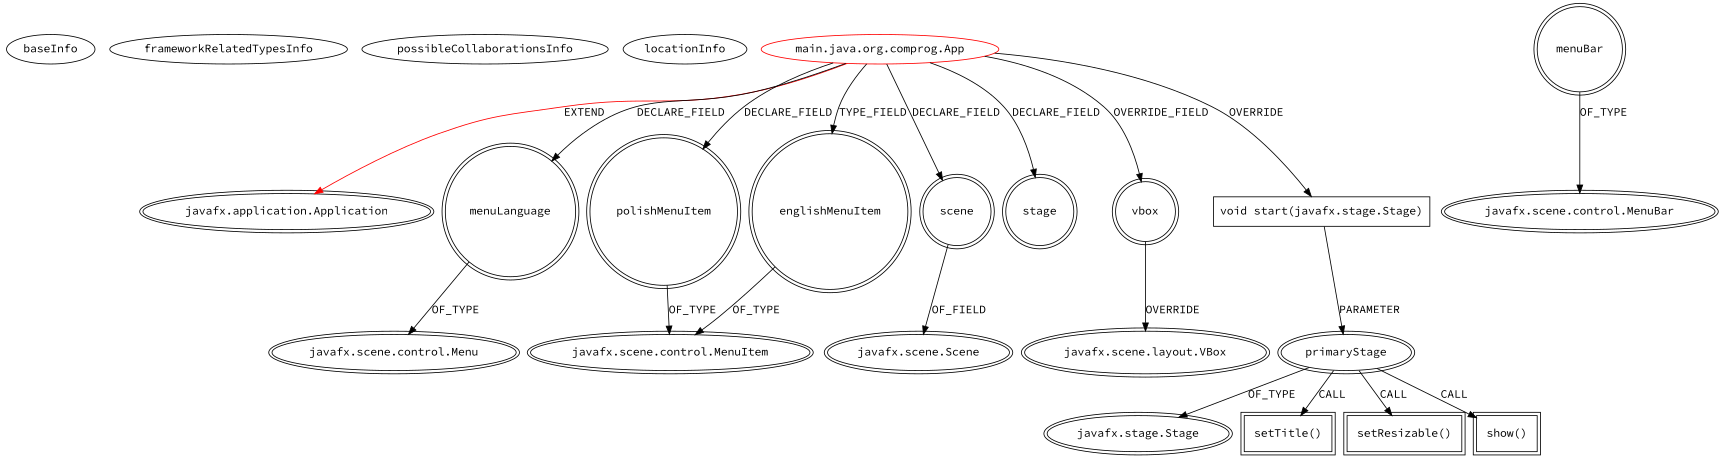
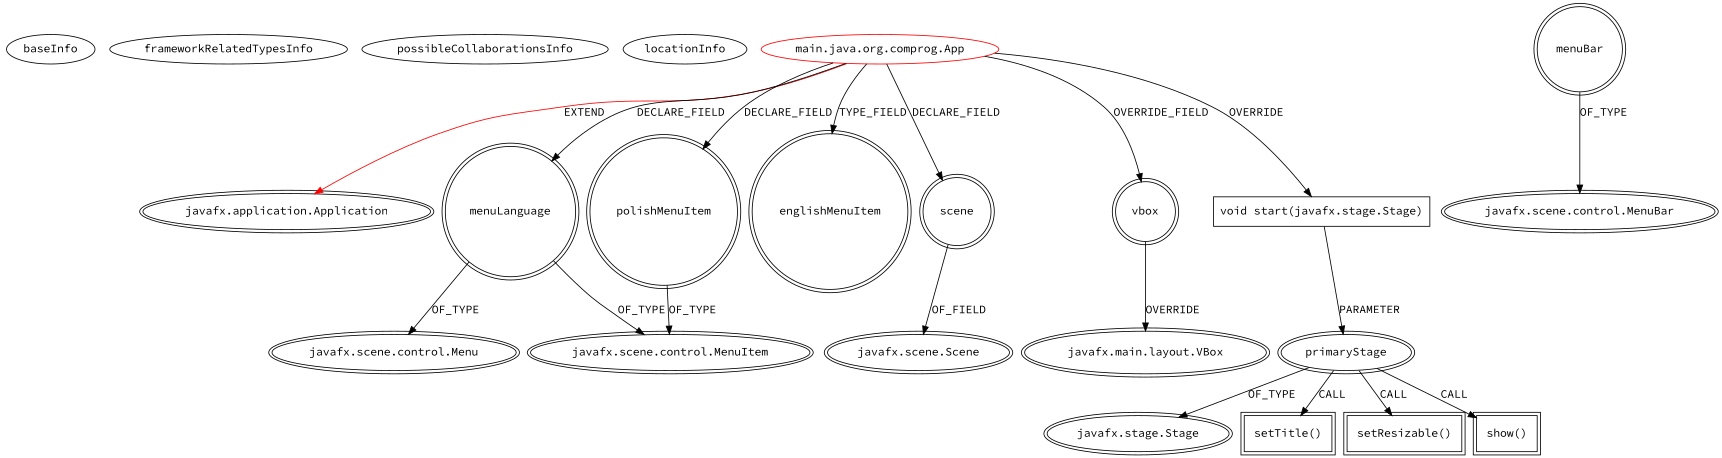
node "stage": removed
edge "englishMenuItem" -> "javafx.scene.control.MenuItem": now "menuLanguage" -> "javafx.scene.control.MenuItem"
node "javafx.scene.layout.VBox": label "javafx.scene.layout.VBox" -> "javafx.main.layout.VBox"
